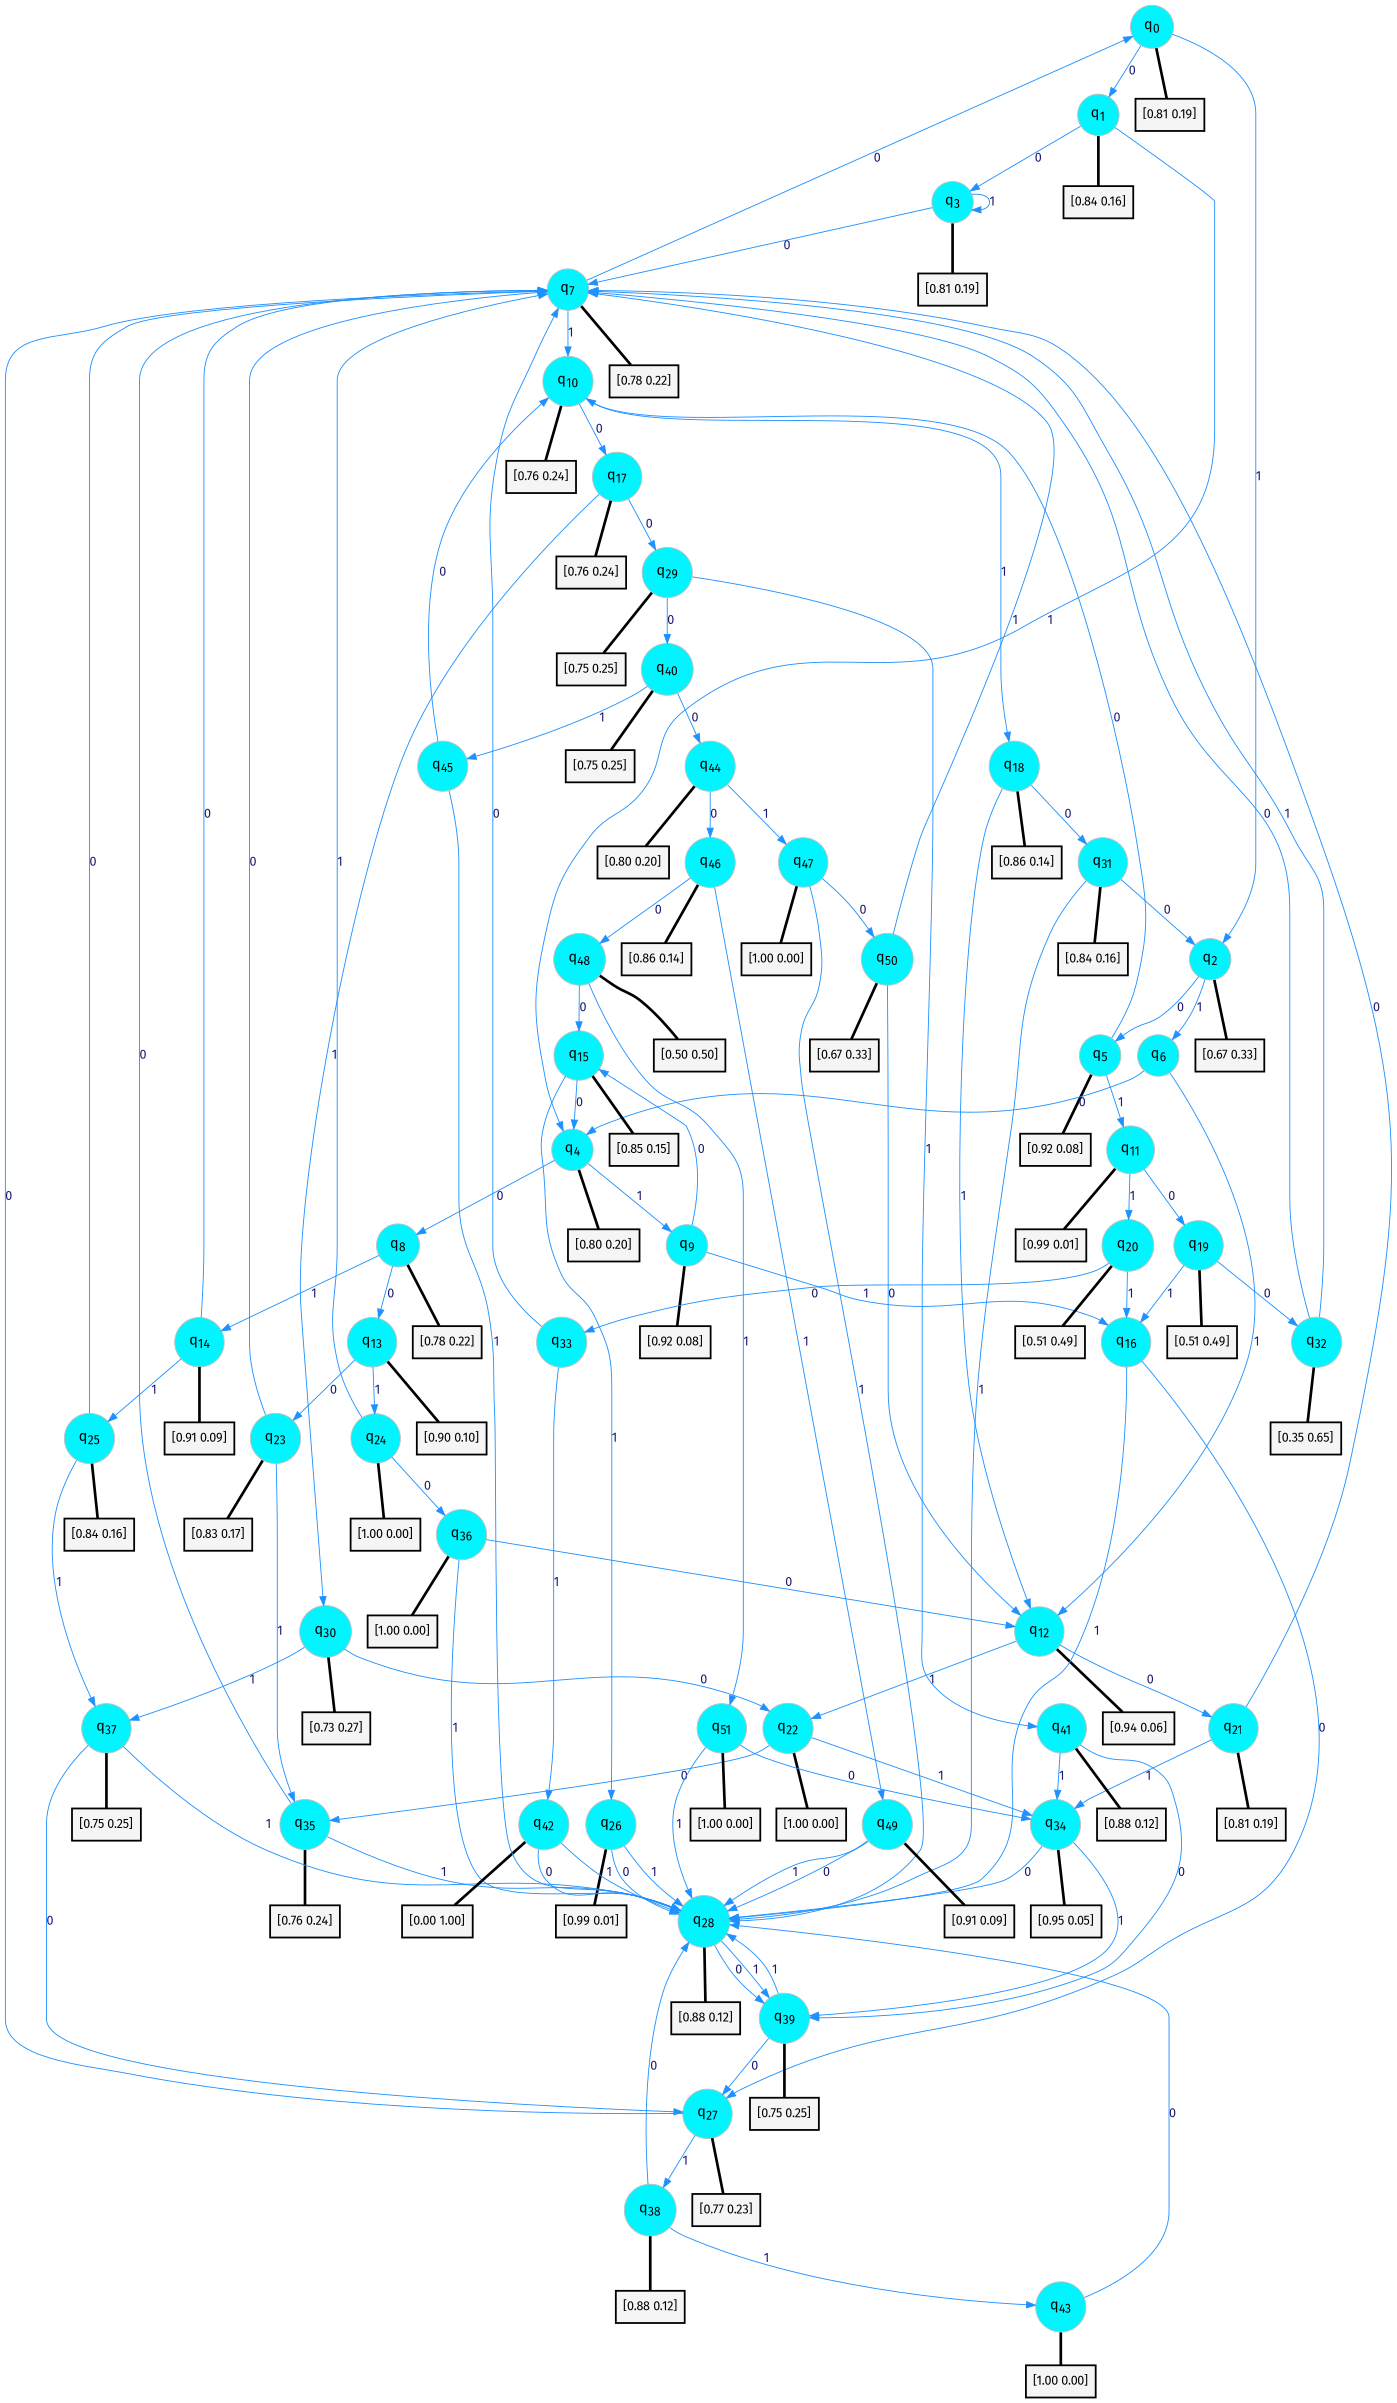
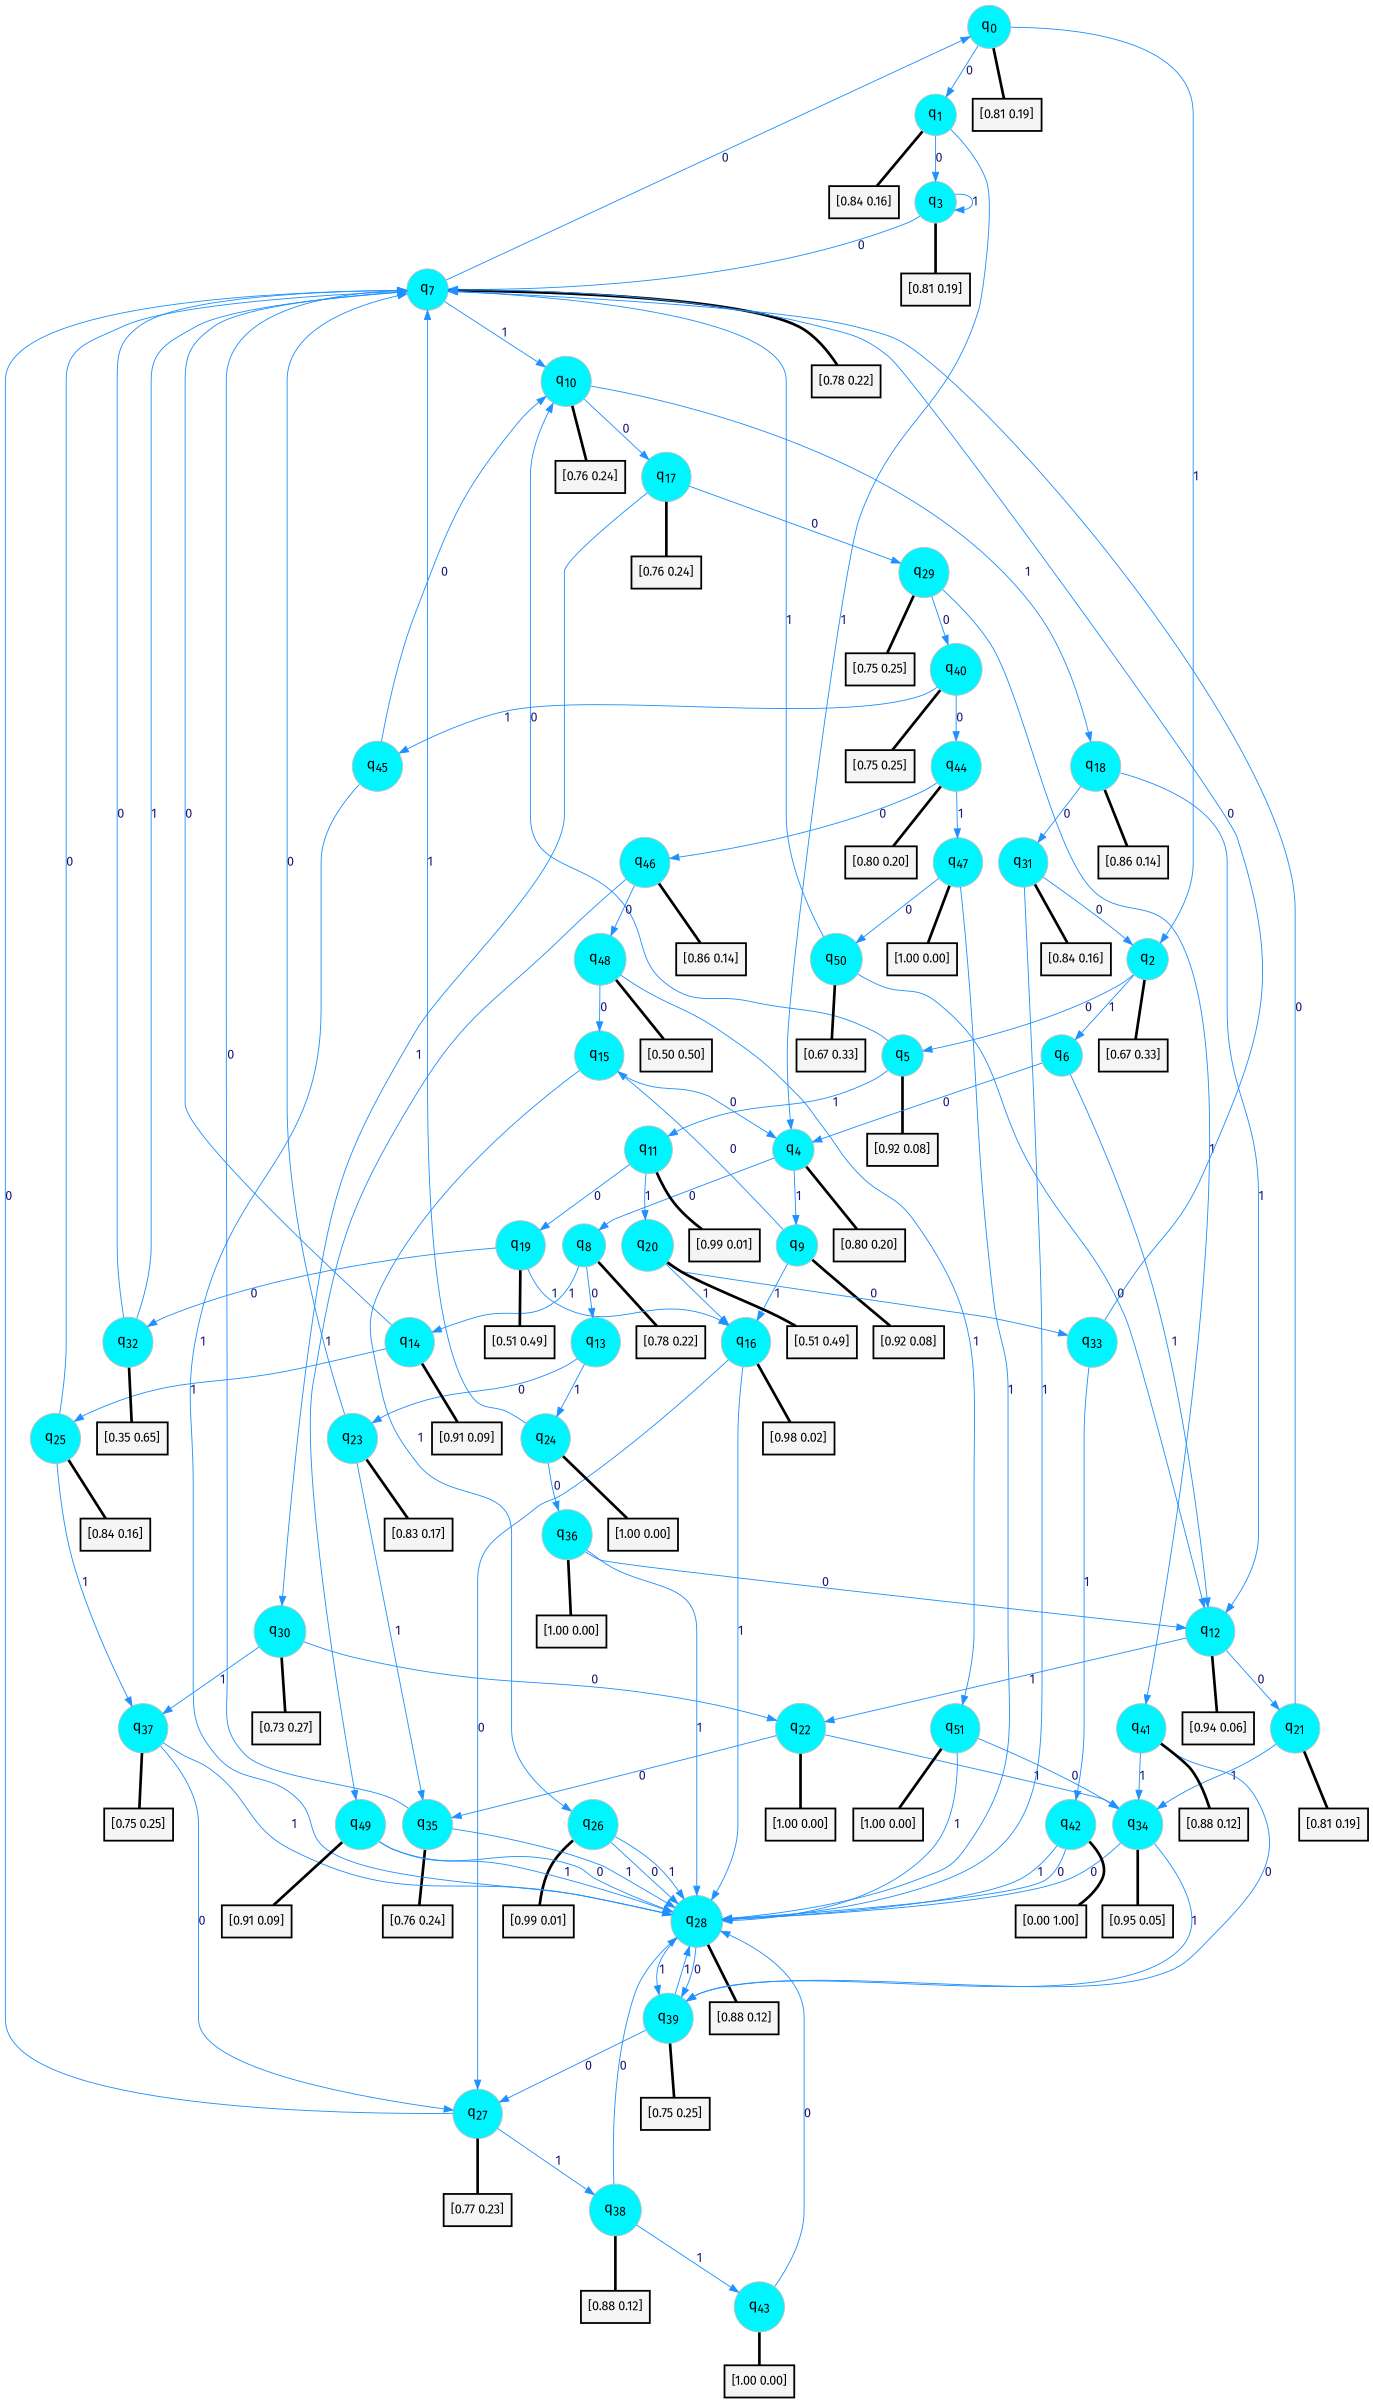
node "[0.85 0.15]": removed
node "[0.90 0.10]": removed
node "[0.98 0.02]": added
